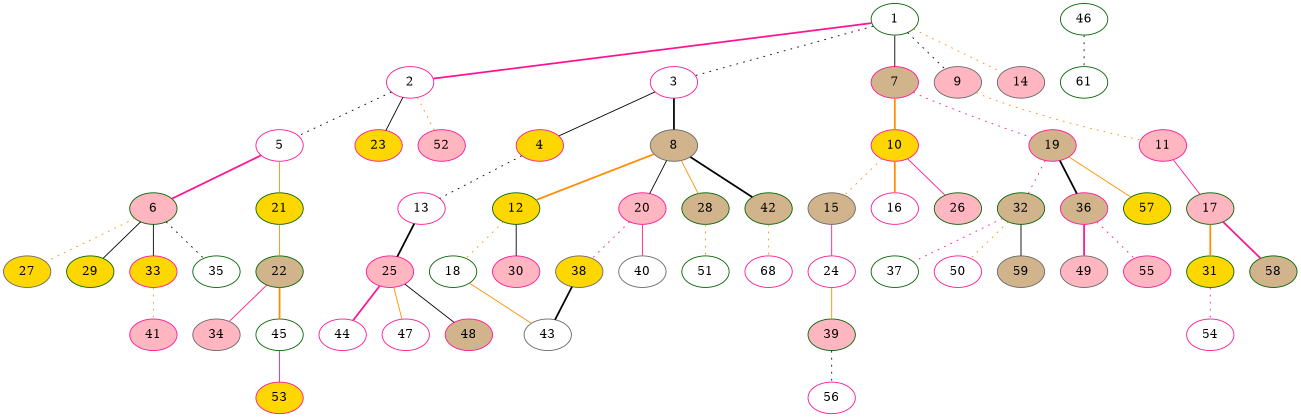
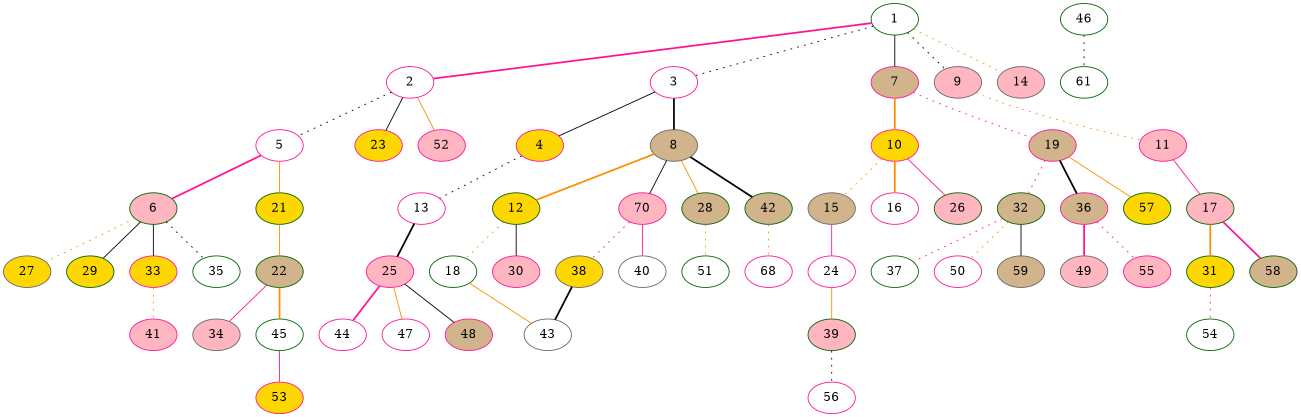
edge "2" -- "52": style dotted -> solid
node "20": label "20" -> "70"
node "54": color deeppink -> darkgreen
